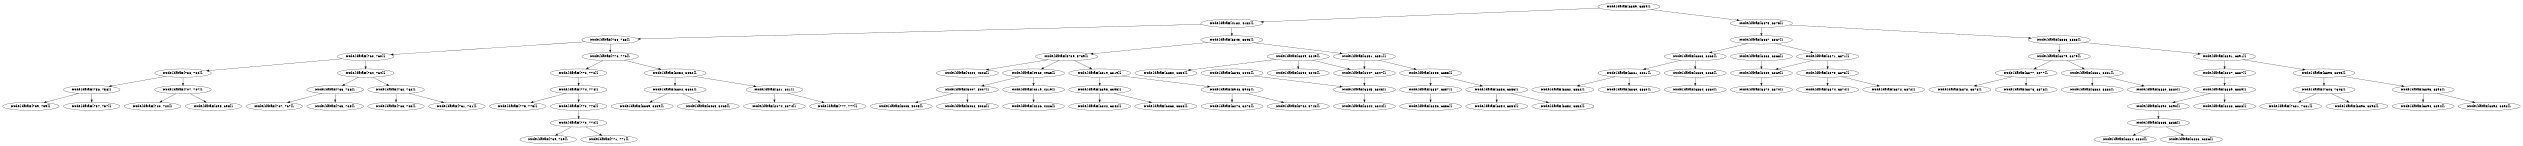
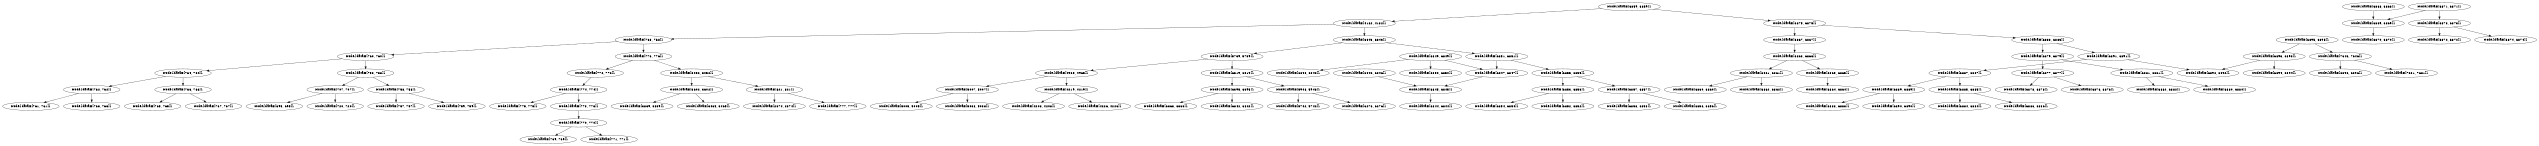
edge "Node{data=[6867, 6867]}" -> "Node{data=[6871, 6871]}": removed
edge "Node{data=[5739, 5739]}" -> "Node{data=[4208, 4208]}": now "Node{data=[4219, 4219]}" -> "Node{data=[4208, 4208]}"
edge "Node{data=[6891, 6891]}" -> "Node{data=[6895, 6895]}": now "Node{data=[6891, 6891]}" -> "Node{data=[6892, 6892]}"
node "Node{data=[6858, 6858]}": added
edge "Node{data=[6890, 6890]}" -> "Node{data=[6885, 6885]}": now "Node{data=[6887, 6887]}" -> "Node{data=[6885, 6885]}"
